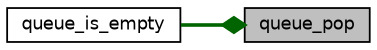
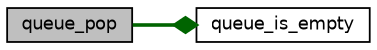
edge "queue_is_empty" -> "queue_pop": reversed
